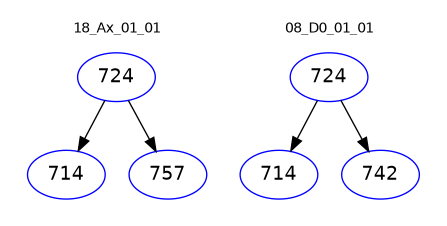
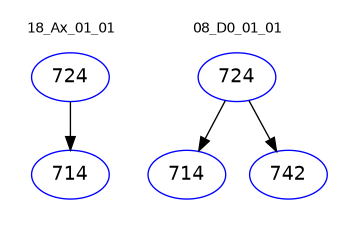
node "757": removed
